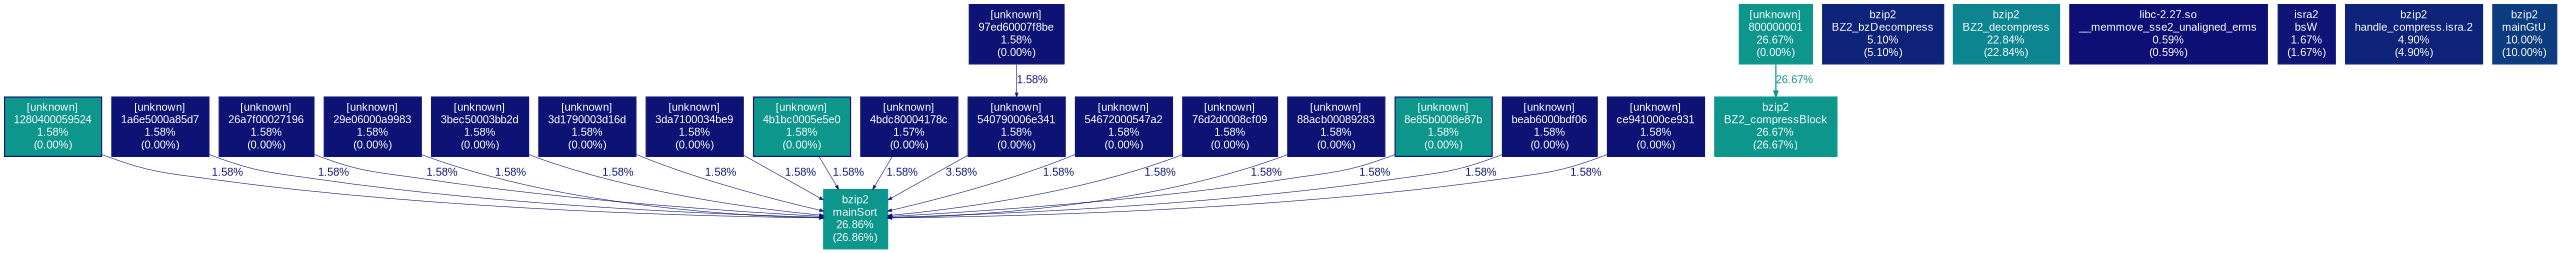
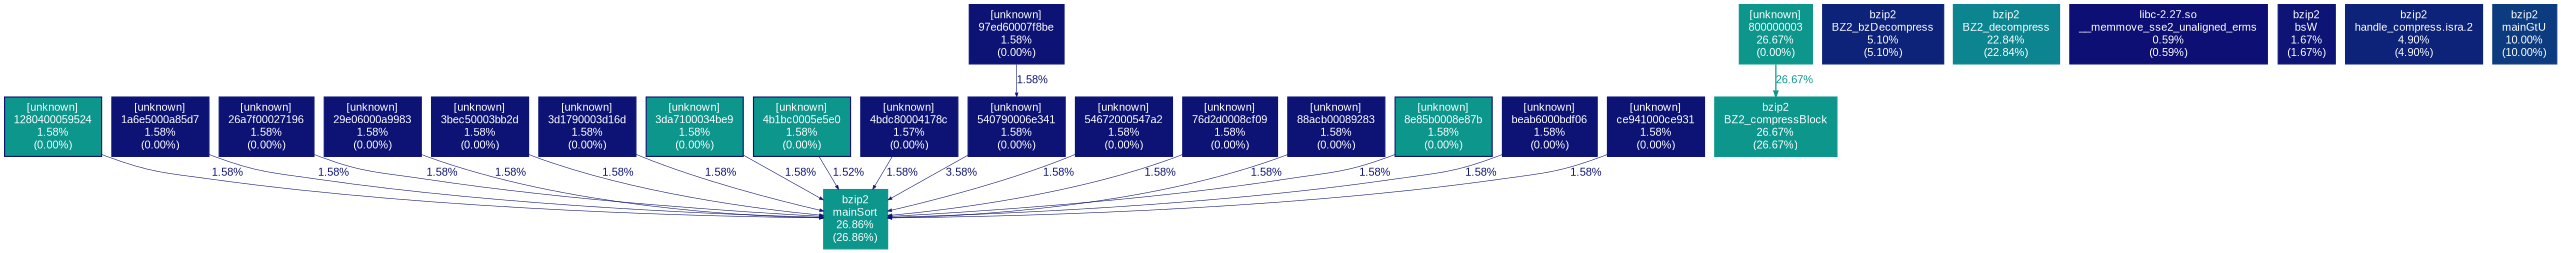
node "[unknown] 800000001 26.67% (0.00%)": label "[unknown] 800000001 26.67% (0.00%)" -> "[unknown] 800000003 26.67% (0.00%)"
node "isra2 bsW 1.67% (1.67%)": label "isra2 bsW 1.67% (1.67%)" -> "bzip2 bsW 1.67% (1.67%)"
node "[unknown] 3da7100034be9 1.58% (0.00%)": fillcolor #0d1375 -> #0c968c
edge "[unknown] 4b1bc0005e5e0 1.58% (0.00%)" -> "bzip2 mainSort 26.86% (26.86%)": label "1.58%" -> "1.52%"
